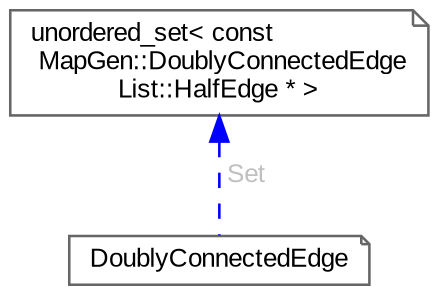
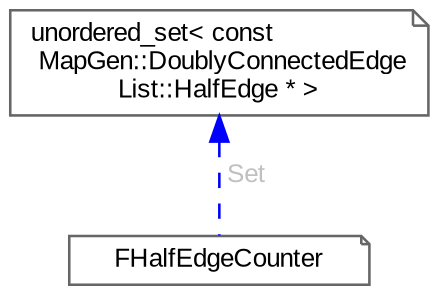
node "DoublyConnectedEdge": label "DoublyConnectedEdge" -> "FHalfEdgeCounter"
